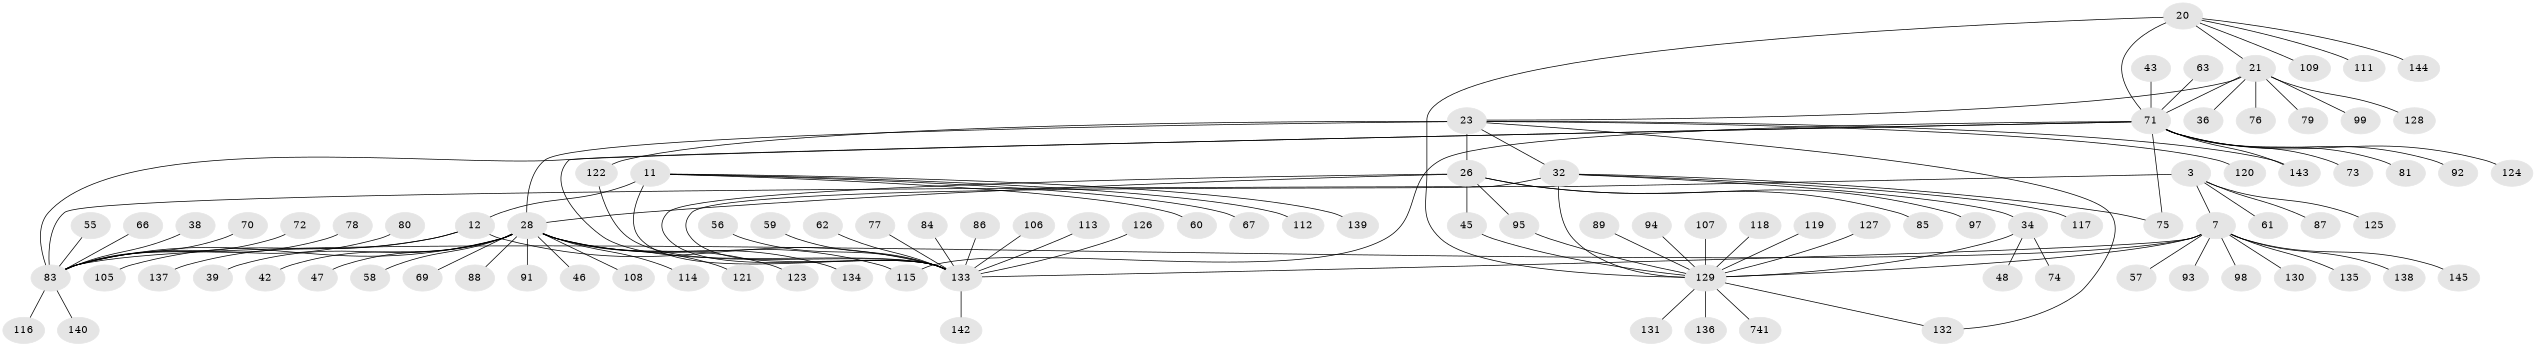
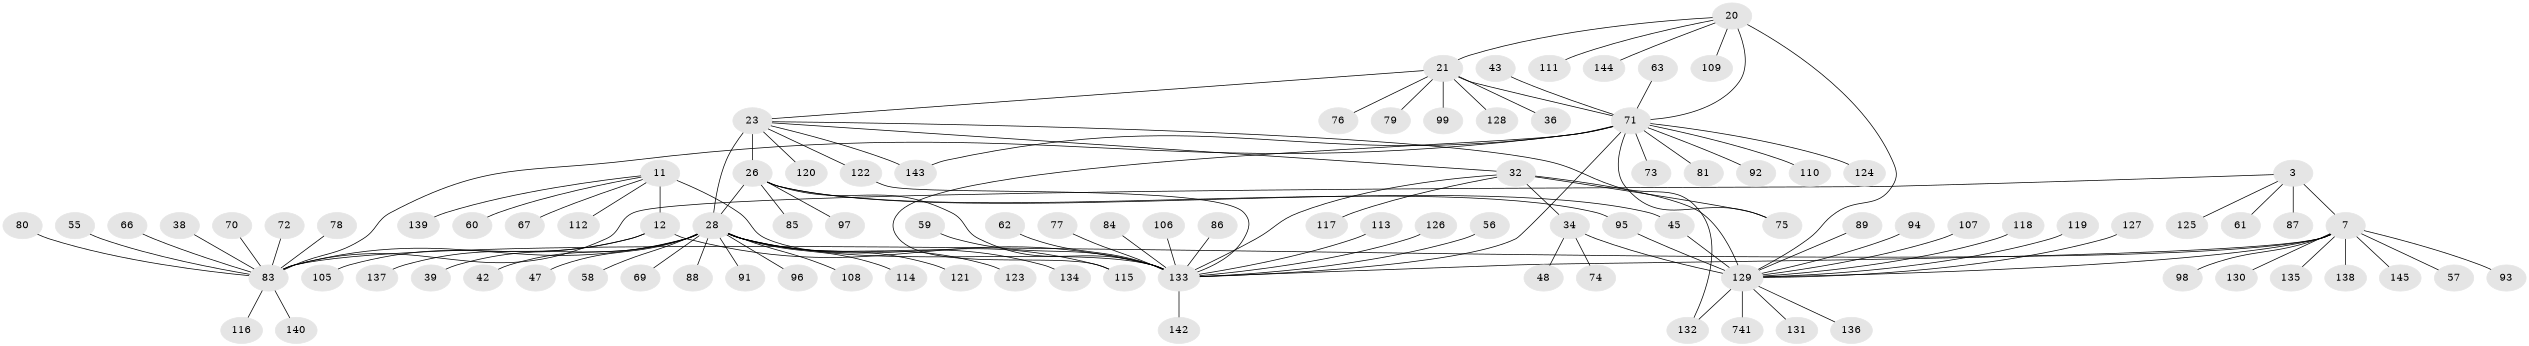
node "110": added
node "46": label "46" -> "96"
